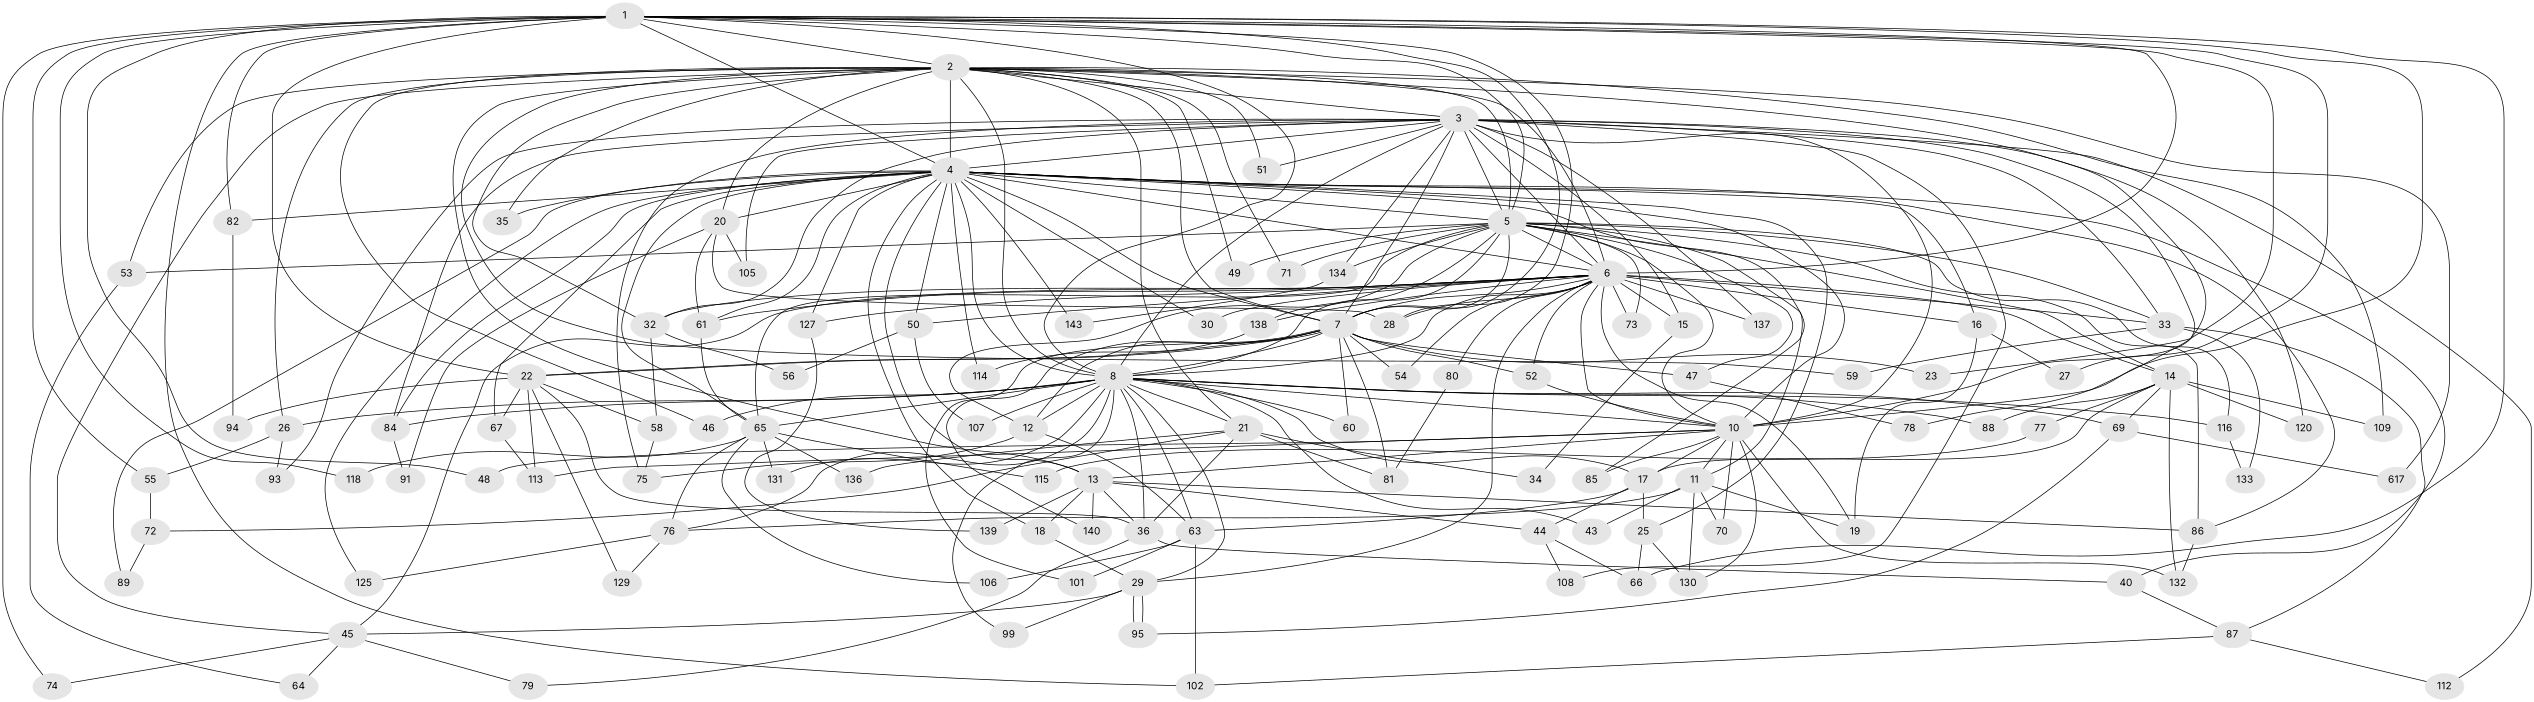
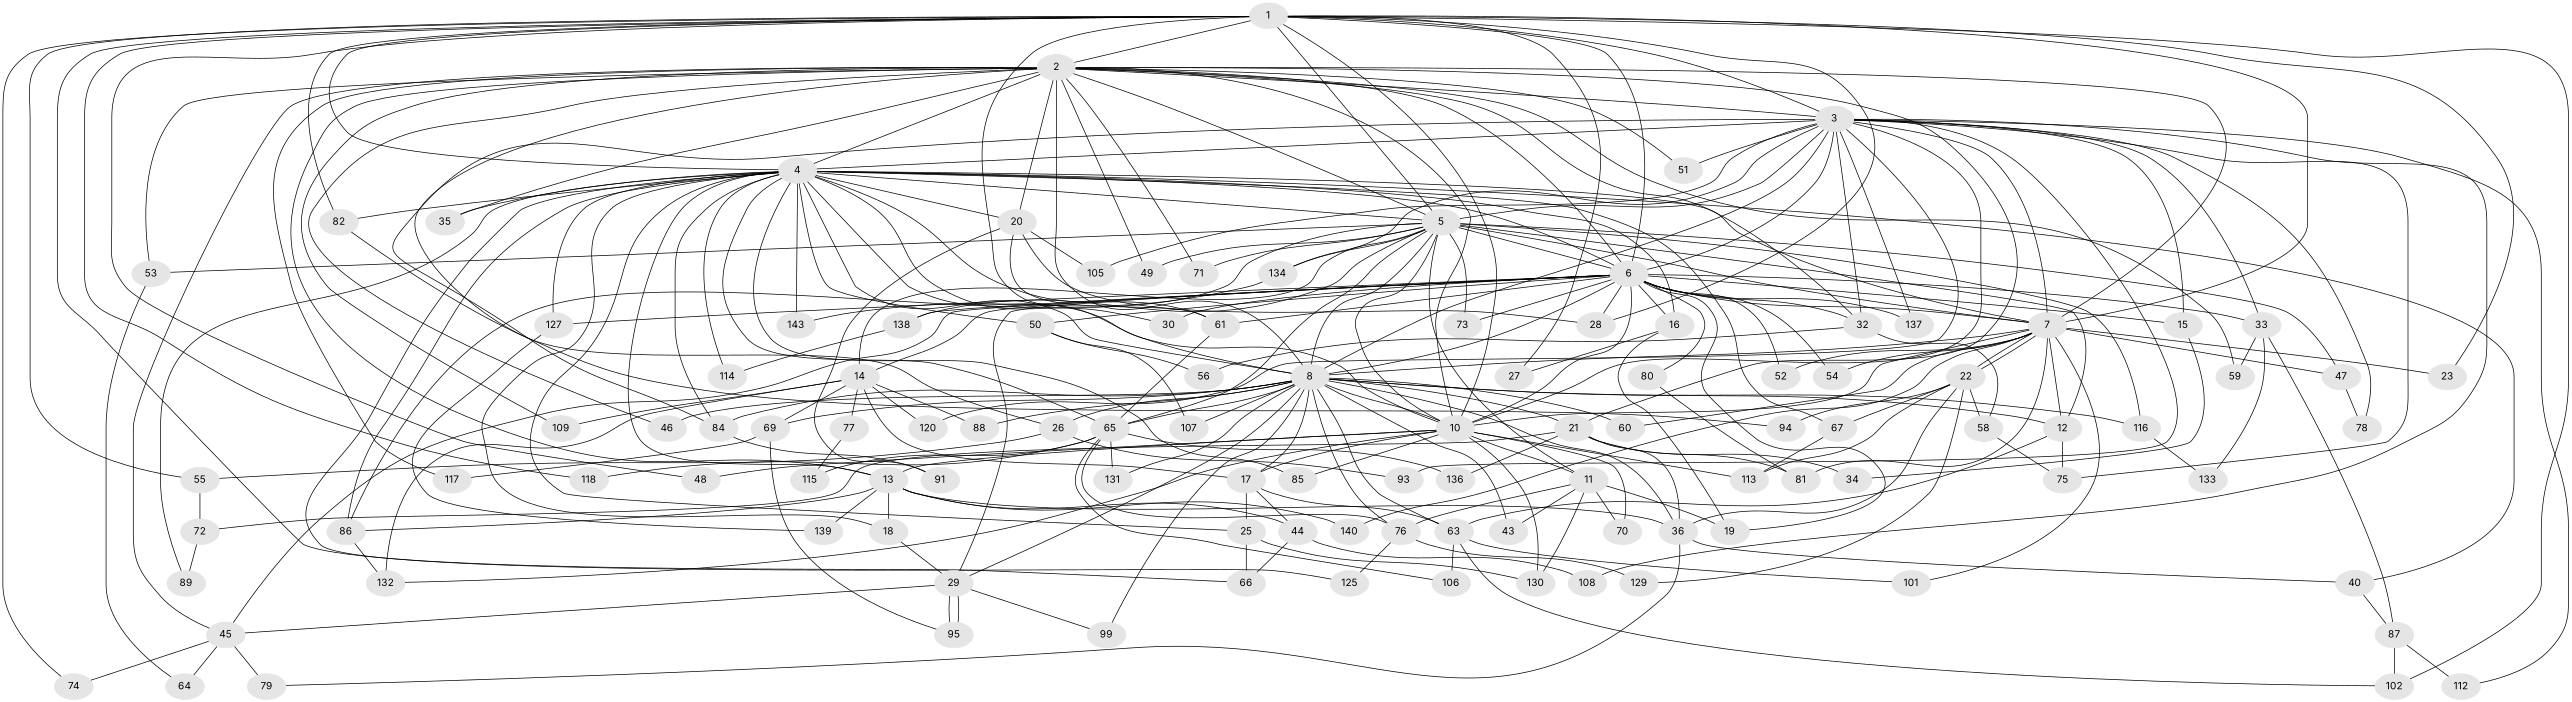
edge "1" -- "22": now "1" -- "3"
edge "5" -- "33": removed
edge "52" -- "10": now "7" -- "10"
node "617": label "617" -> "117"
